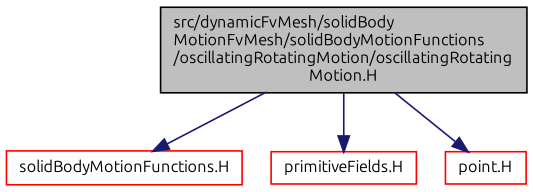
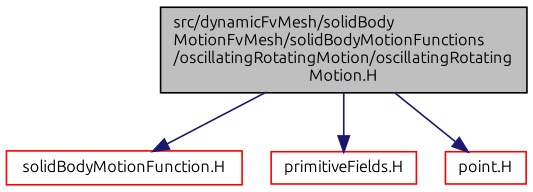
node "solidBodyMotionFunctions.H": label "solidBodyMotionFunctions.H" -> "solidBodyMotionFunction.H"
